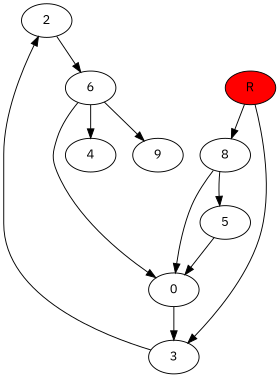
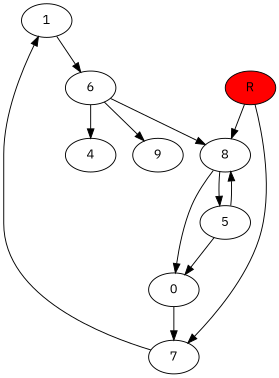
node "2": label "2" -> "1"
edge "5" -> "8": added
edge "6" -> "0": now "6" -> "8"
node "3": label "3" -> "7"
